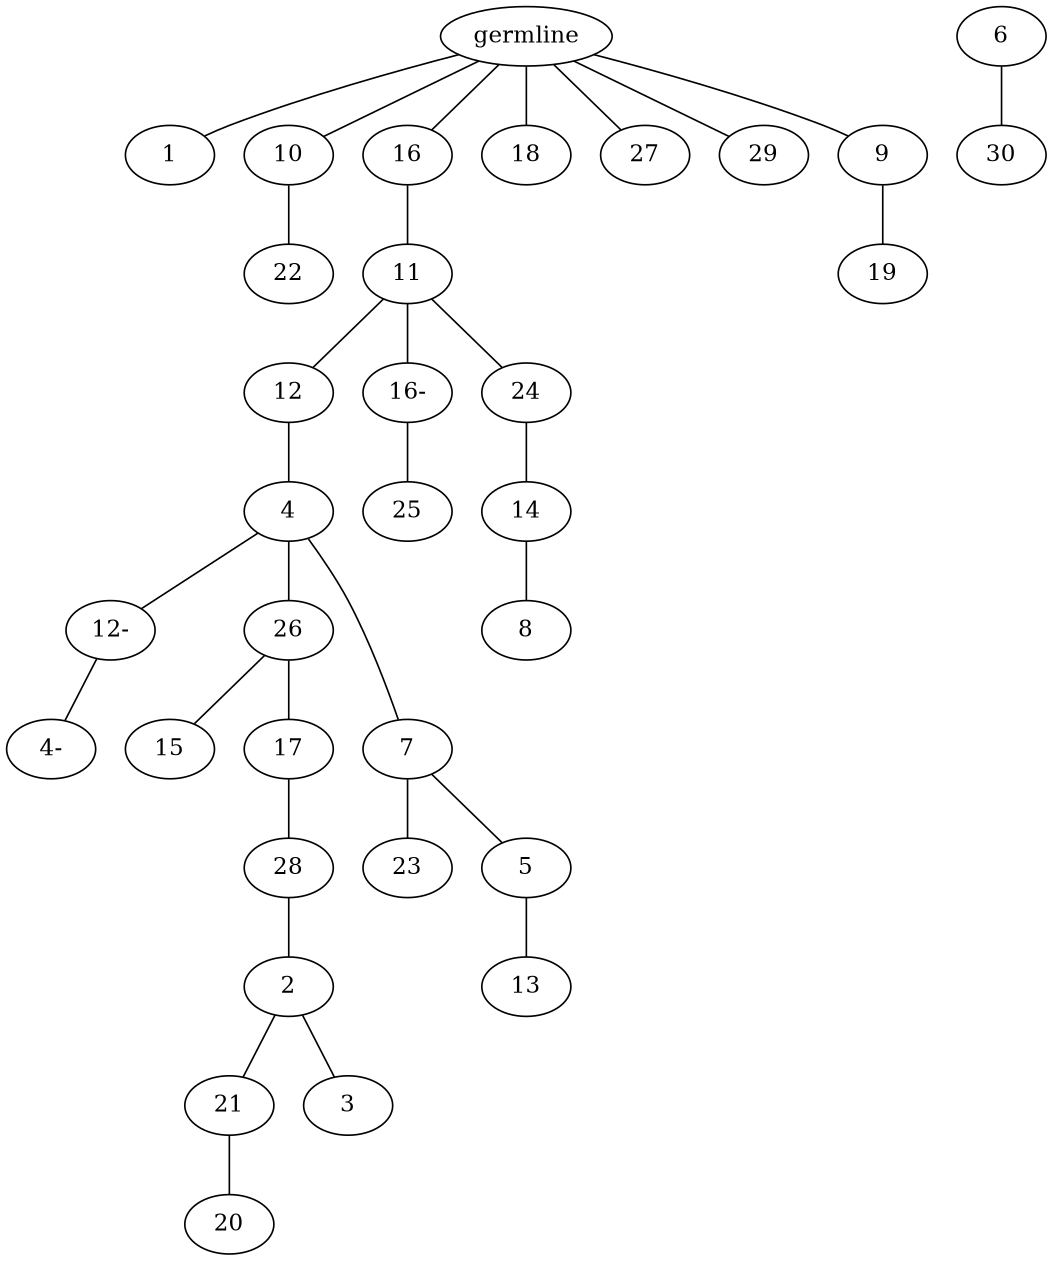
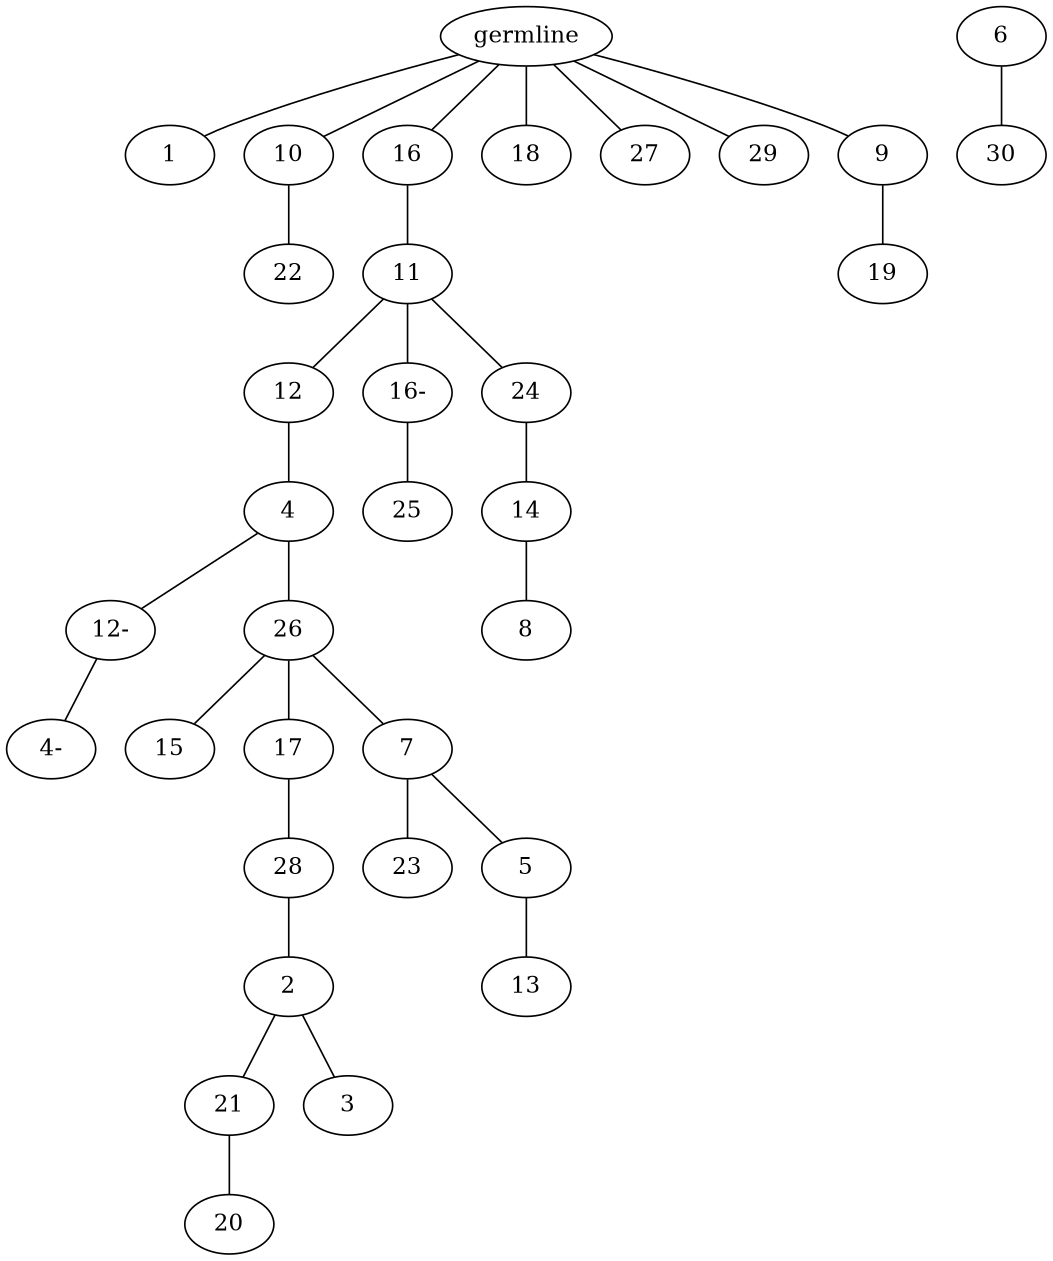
edge "4" -- "7": now "26" -- "7"
